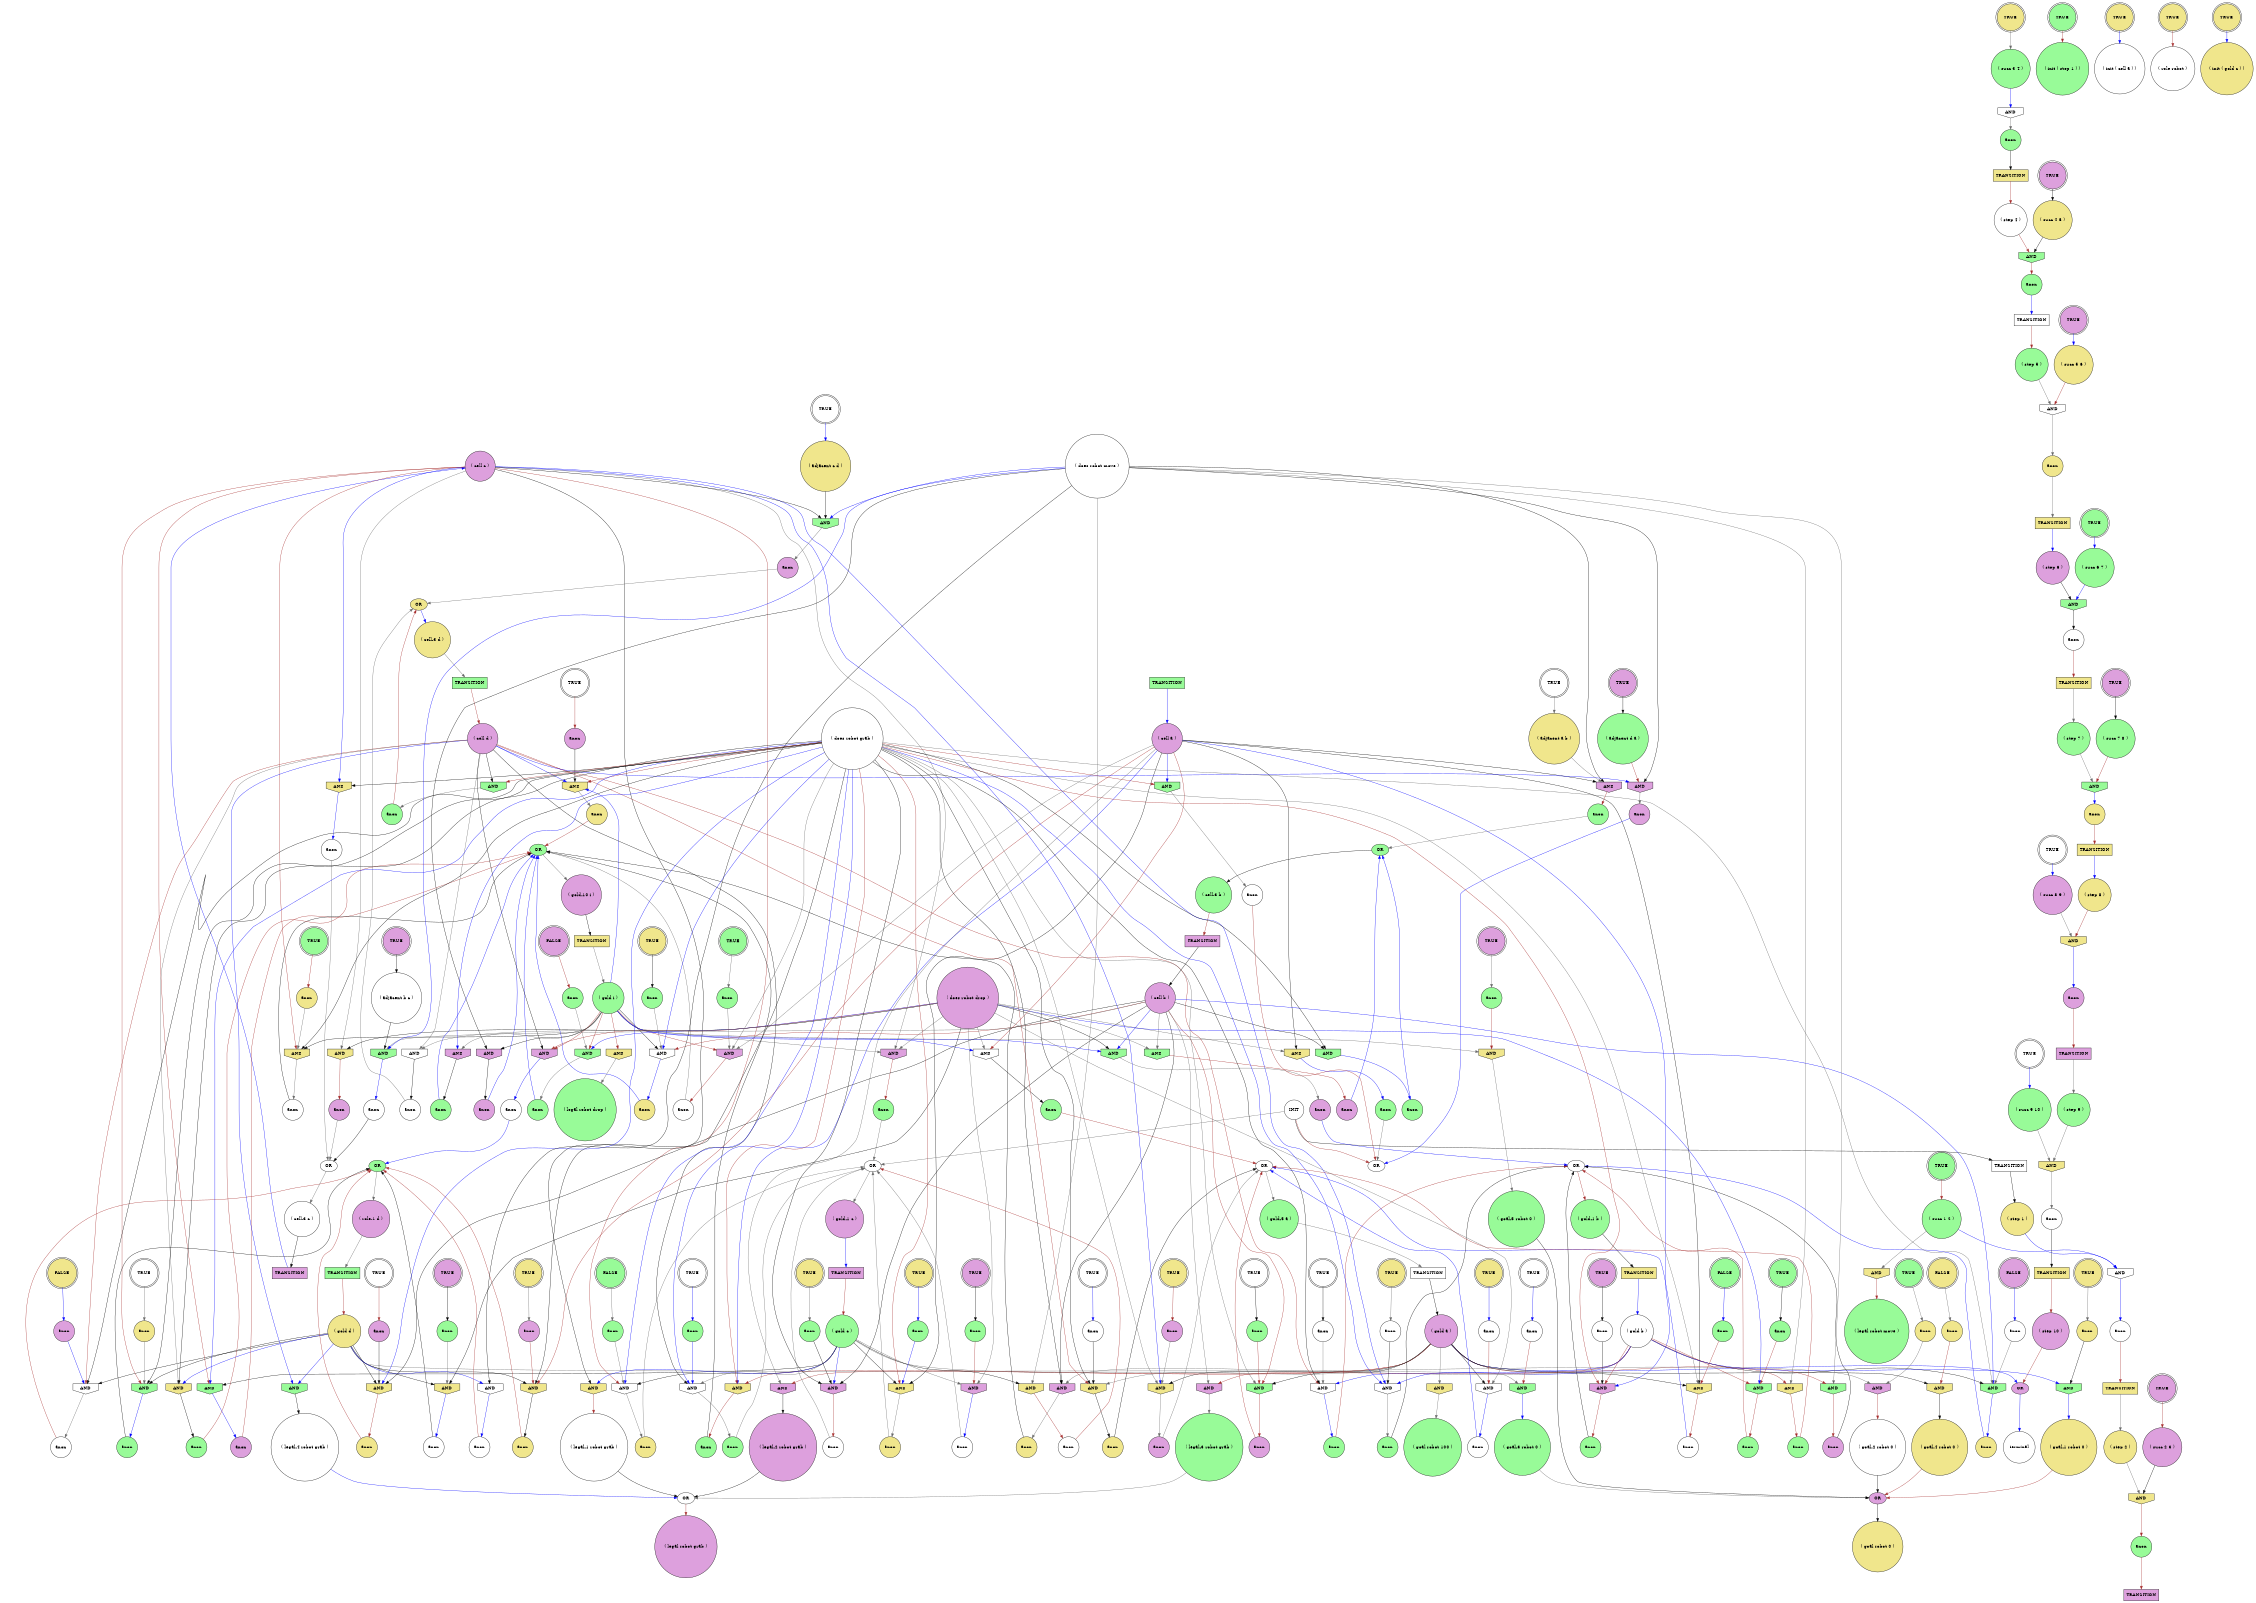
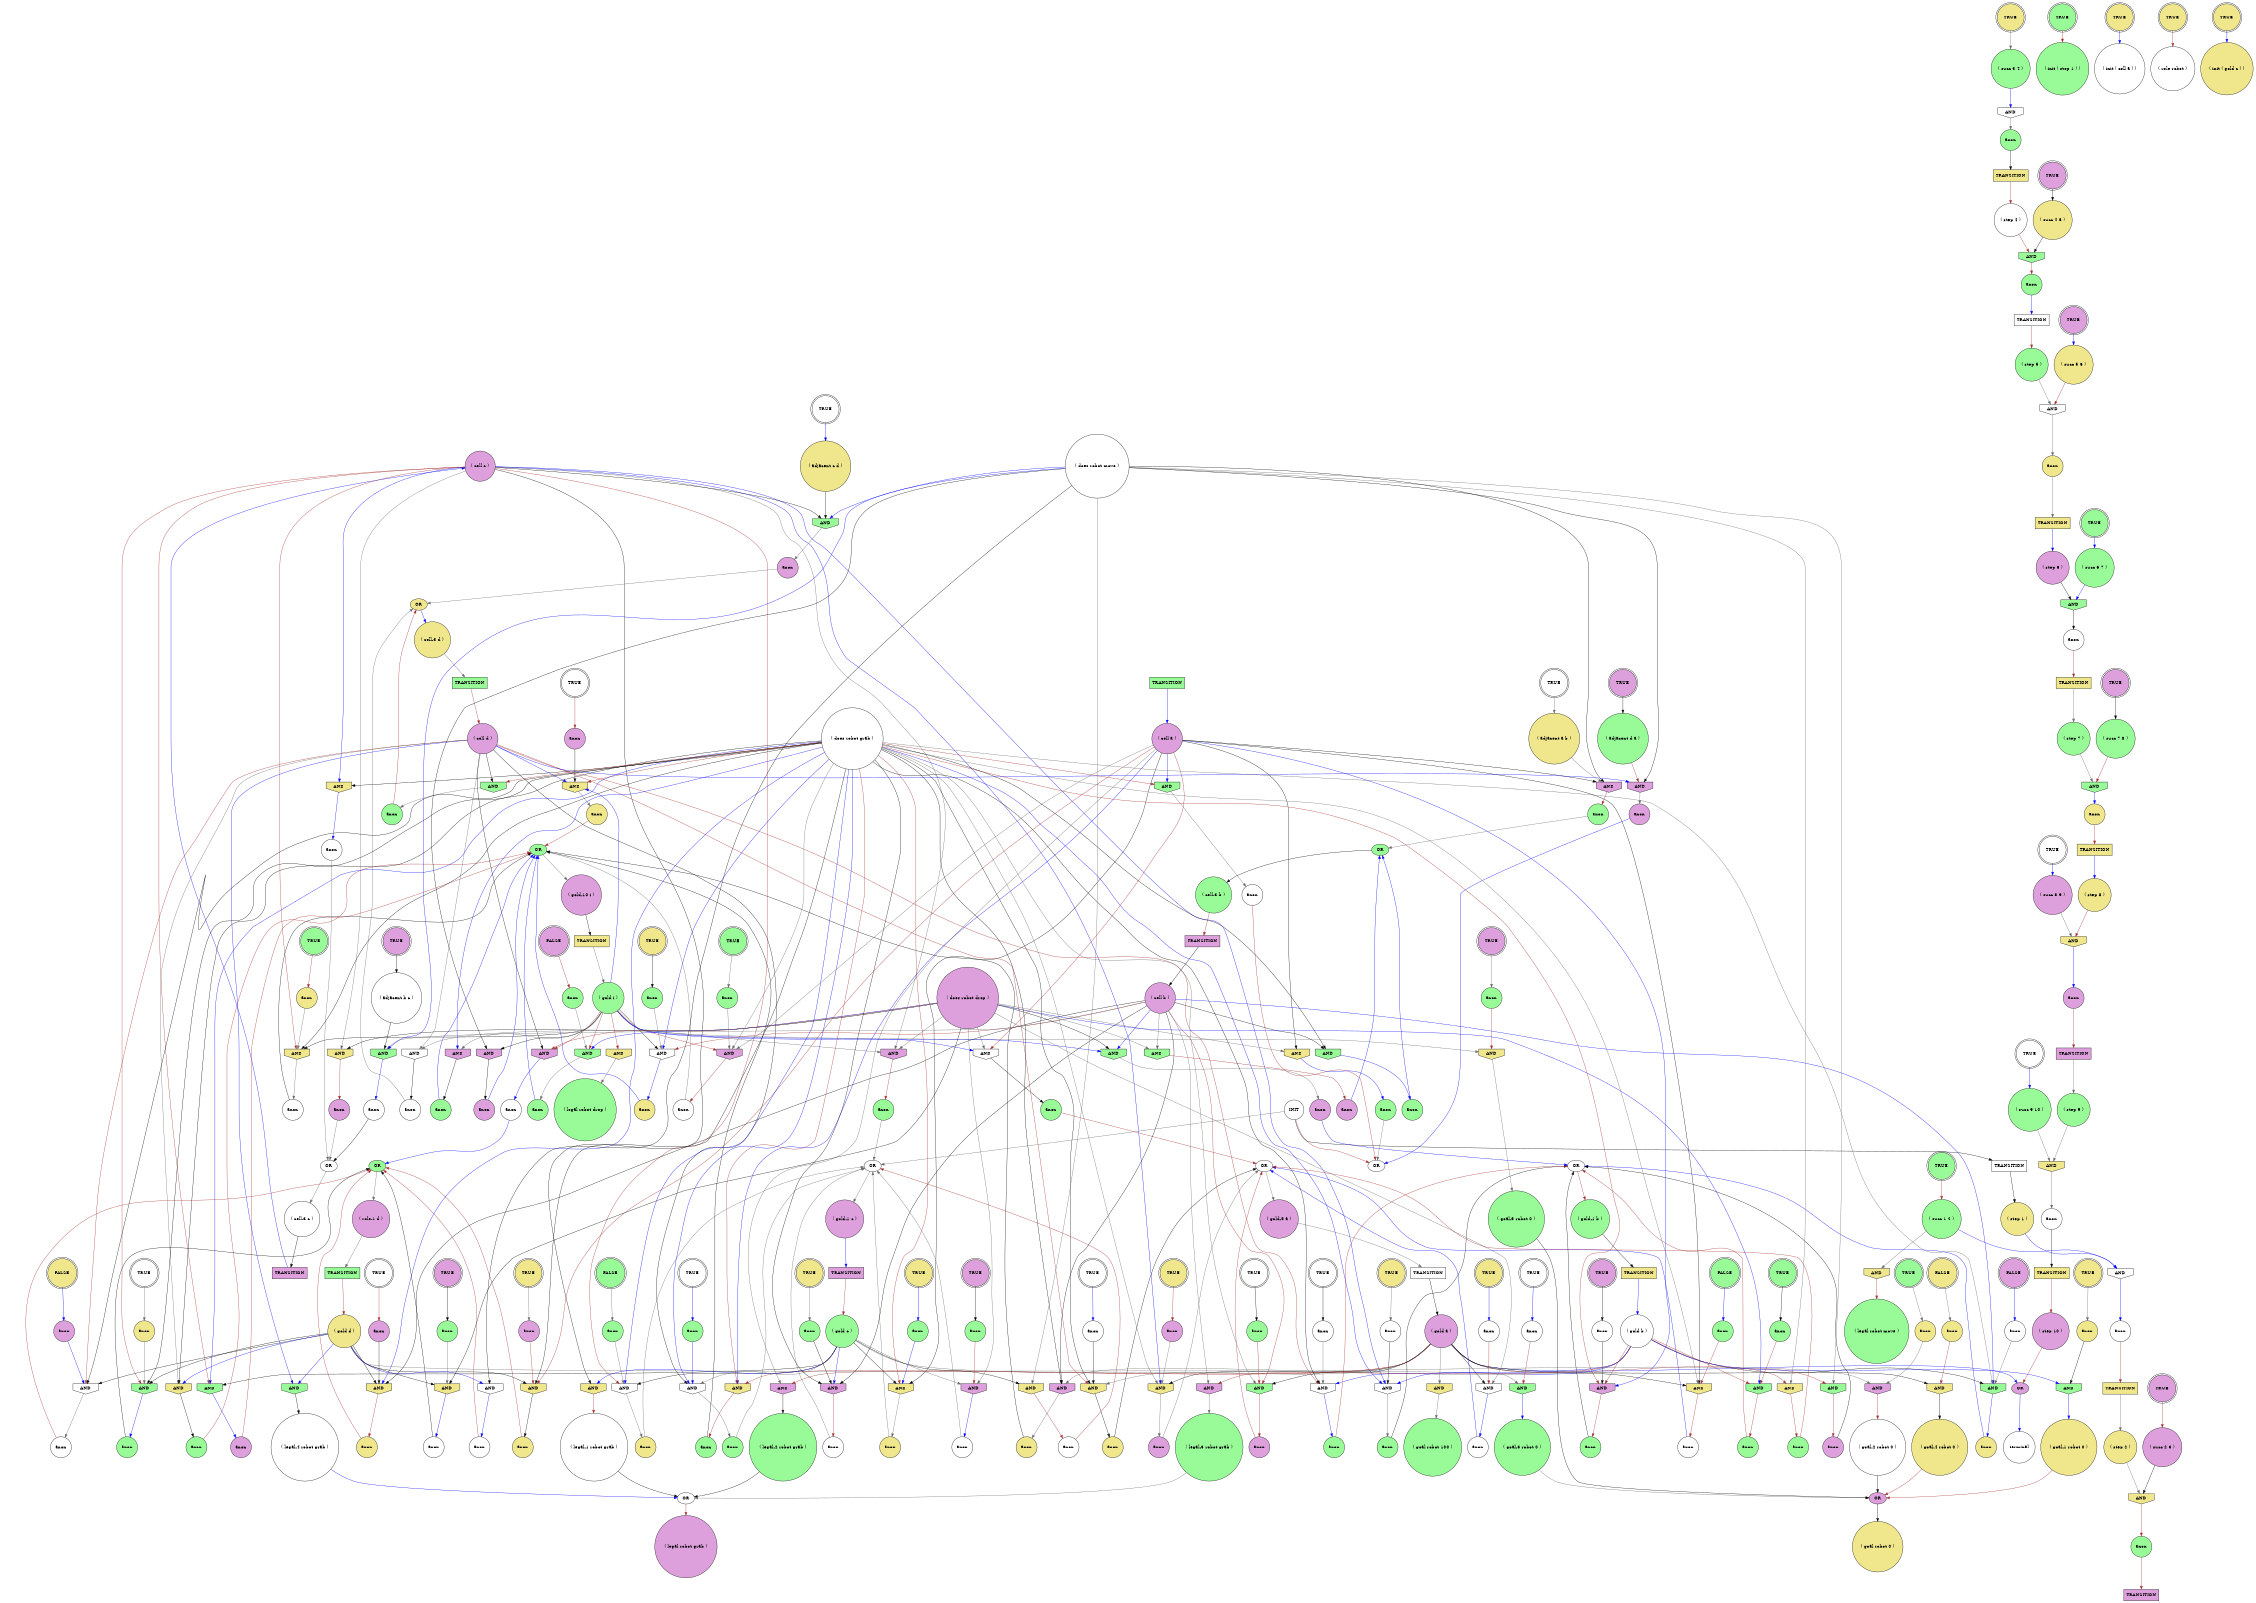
node "( gold-5 a )": fillcolor palegreen -> plum
node "( legal-2 robot grab )": fillcolor plum -> palegreen
